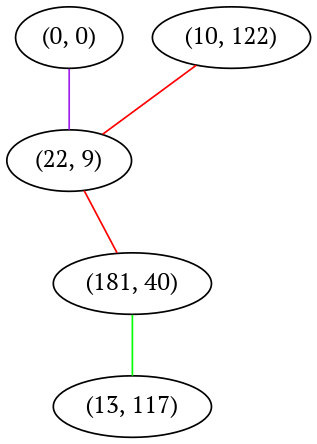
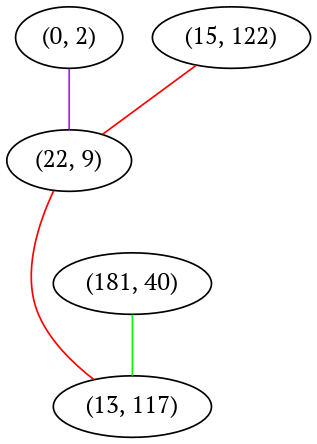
node "(0, 0)": label "(0, 0)" -> "(0, 2)"
node "(10, 122)": label "(10, 122)" -> "(15, 122)"
edge "(22, 9)" -- "(181, 40)": now "(22, 9)" -- "(13, 117)"
